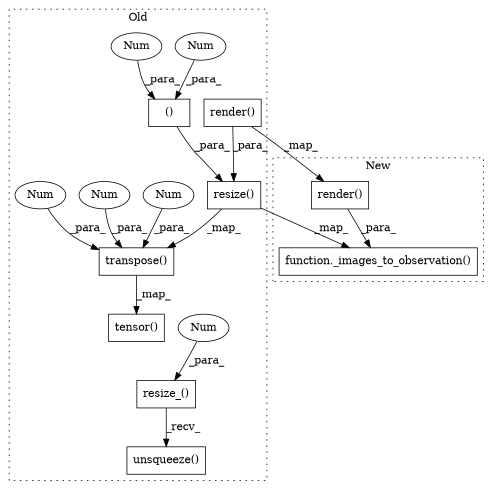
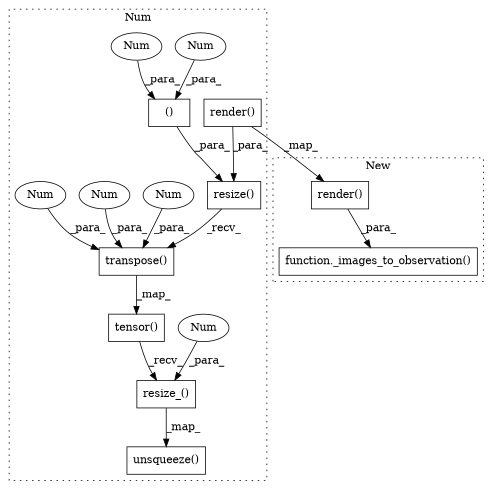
cluster "Old": label "Old" -> "Num"
edge "resize()" -> "function._images_to_observation()": removed, label "_map_"
edge "resize()" -> "transpose()": label "_map_" -> "_recv_"
edge "tensor()" -> "resize_()": added, label "_recv_"
edge "resize_()" -> "unsqueeze()": label "_recv_" -> "_map_"
